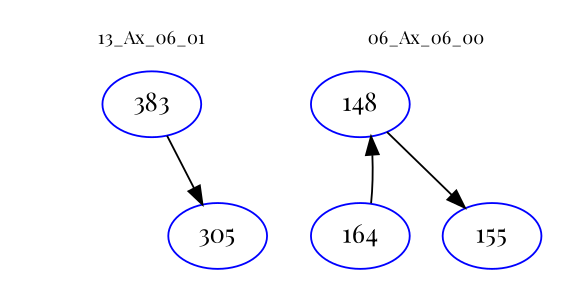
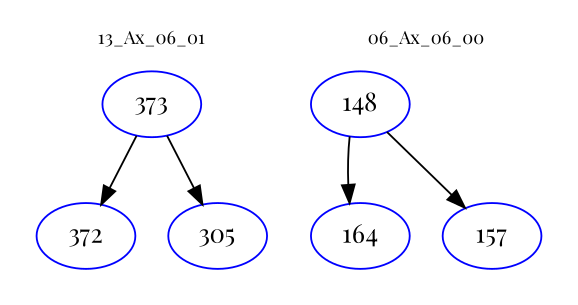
node "383": label "383" -> "373"
edge "164" -> "148": reversed
node "372": added
node "155": label "155" -> "157"
